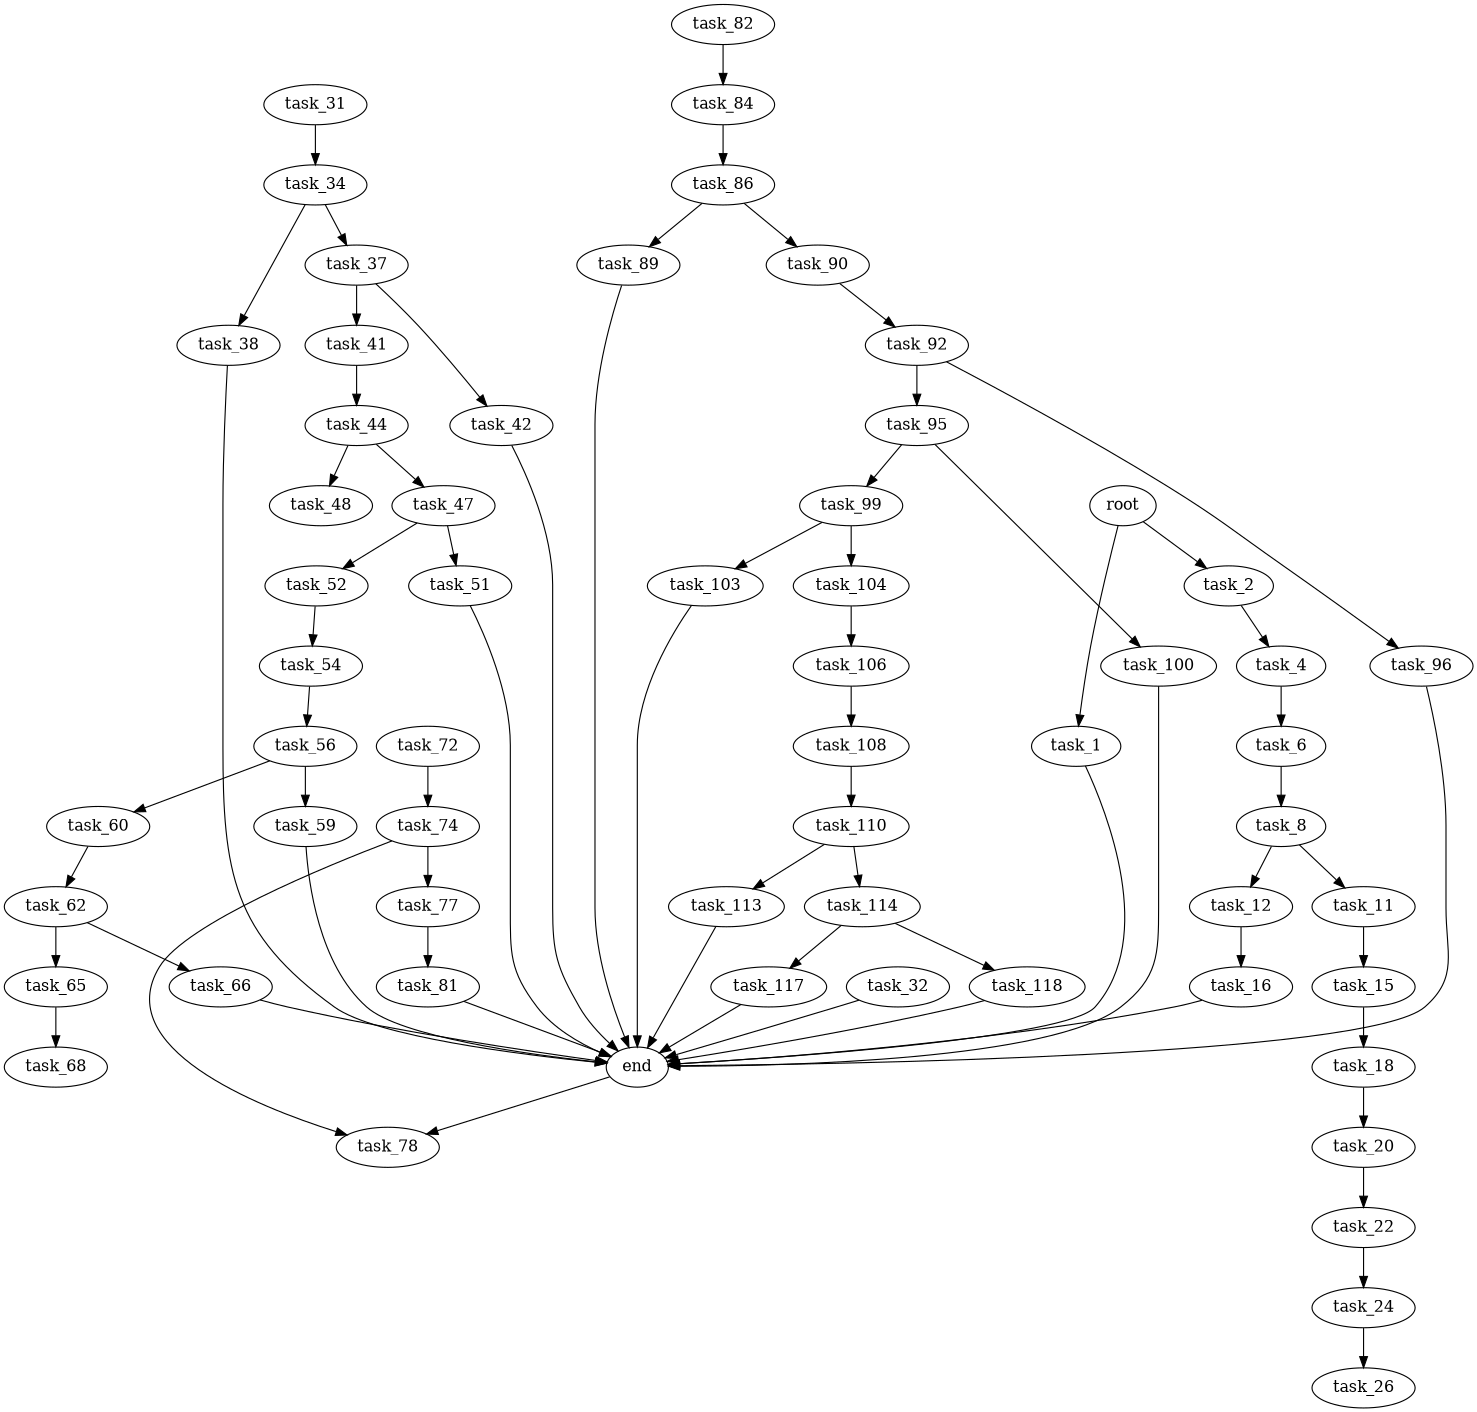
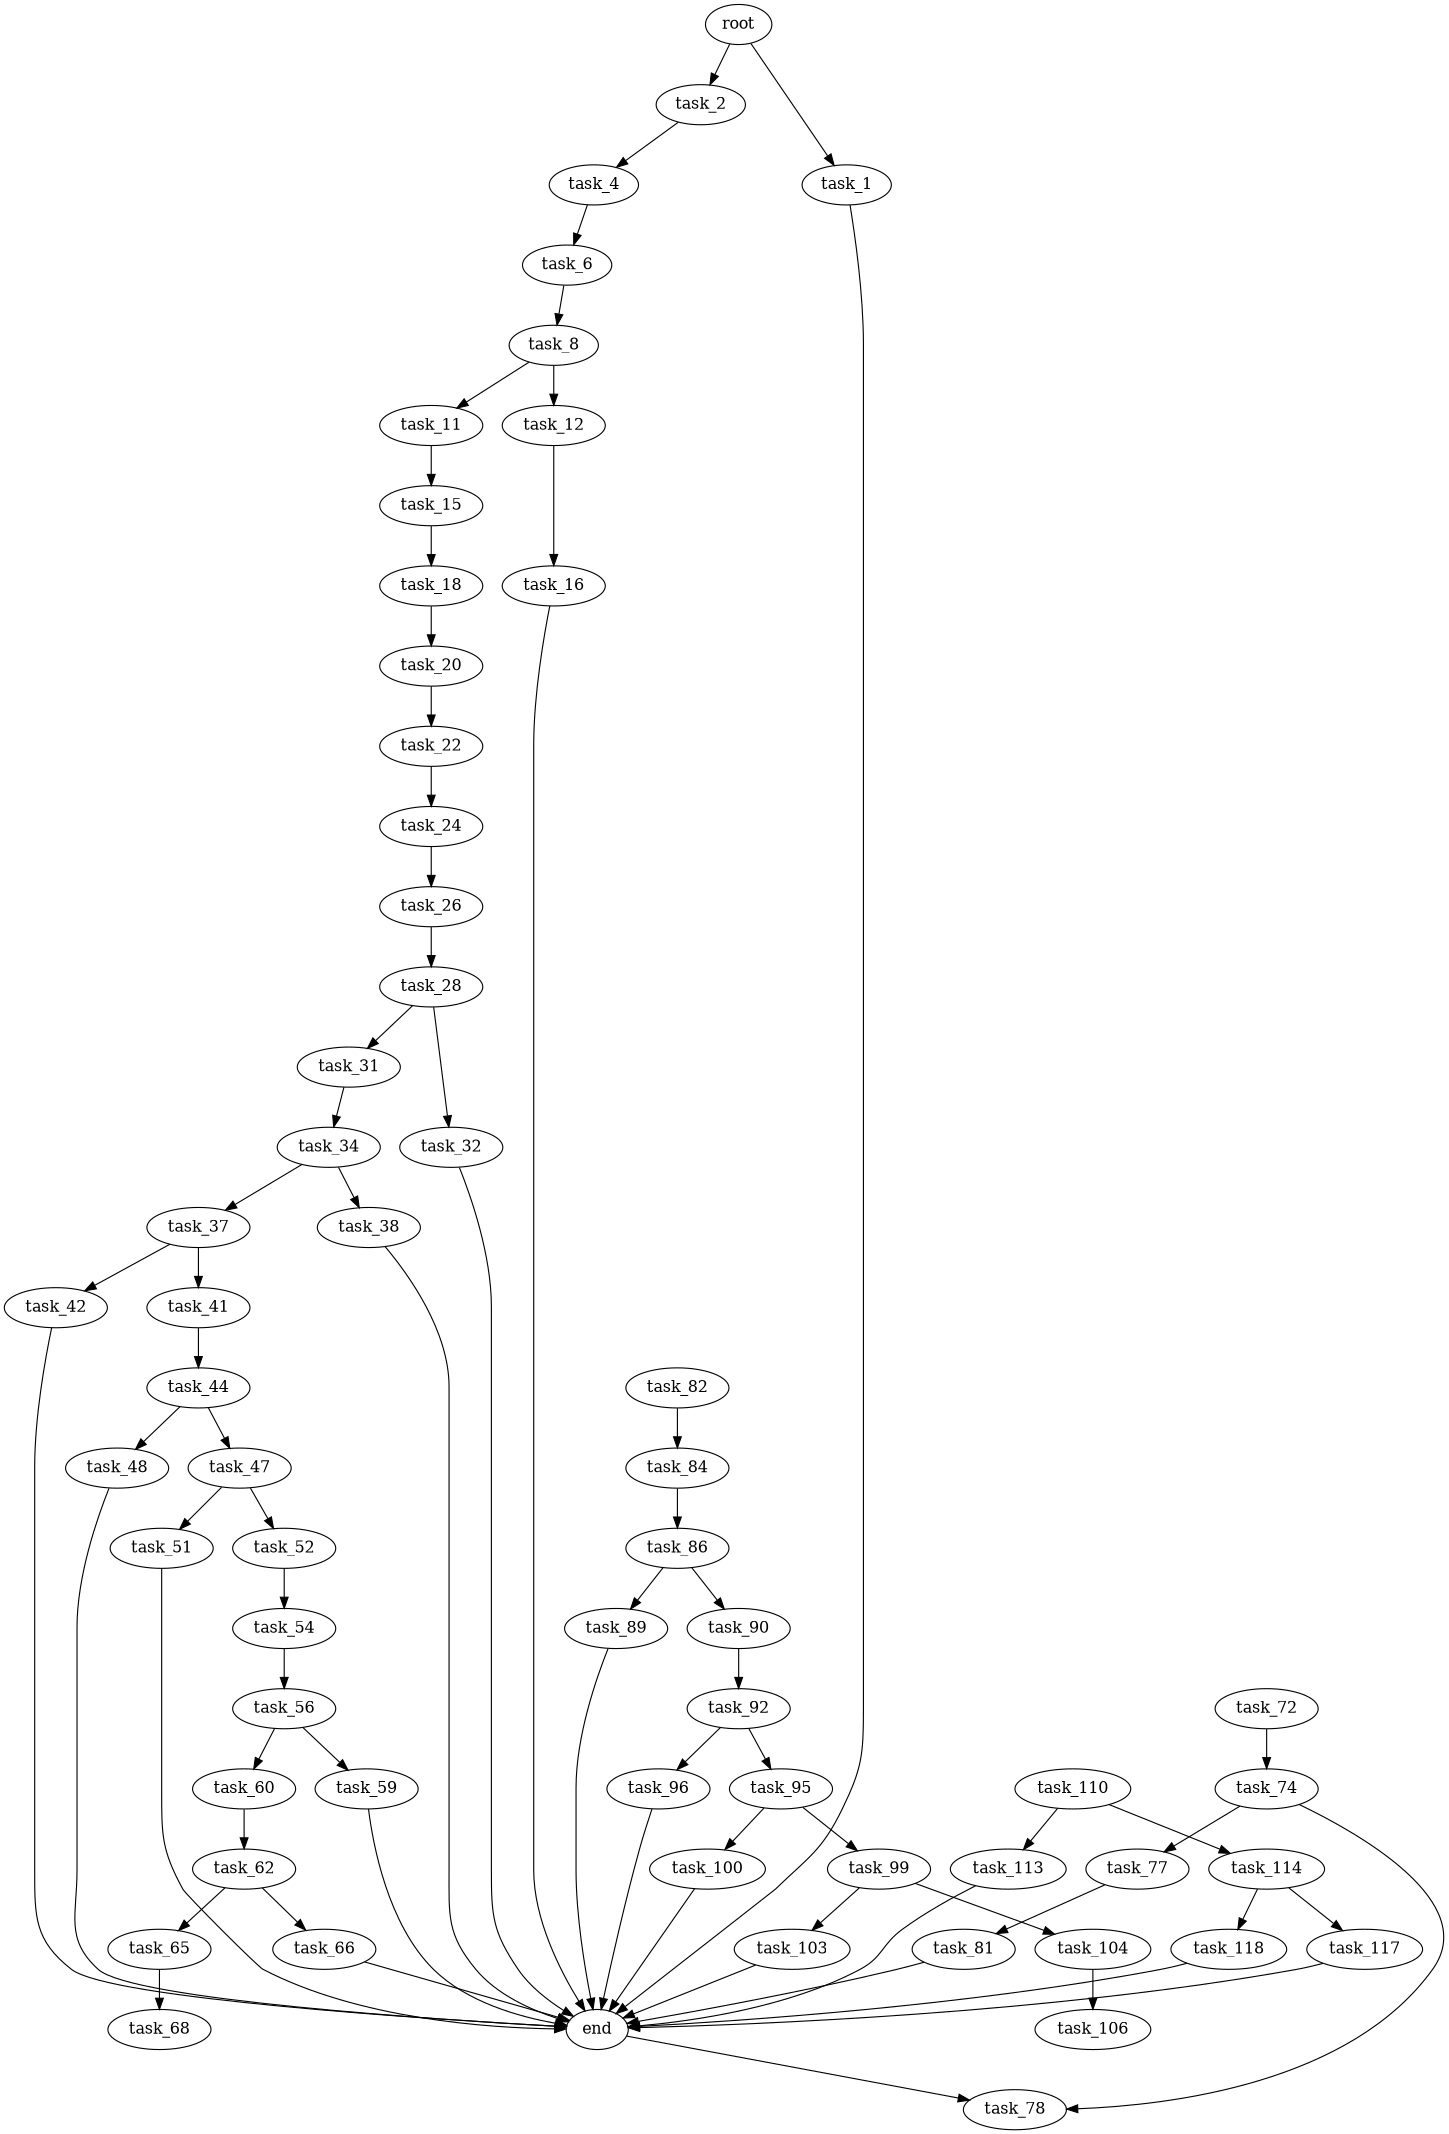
node "task_108": removed
node "task_28": added
edge "task_48" -> "end": added
